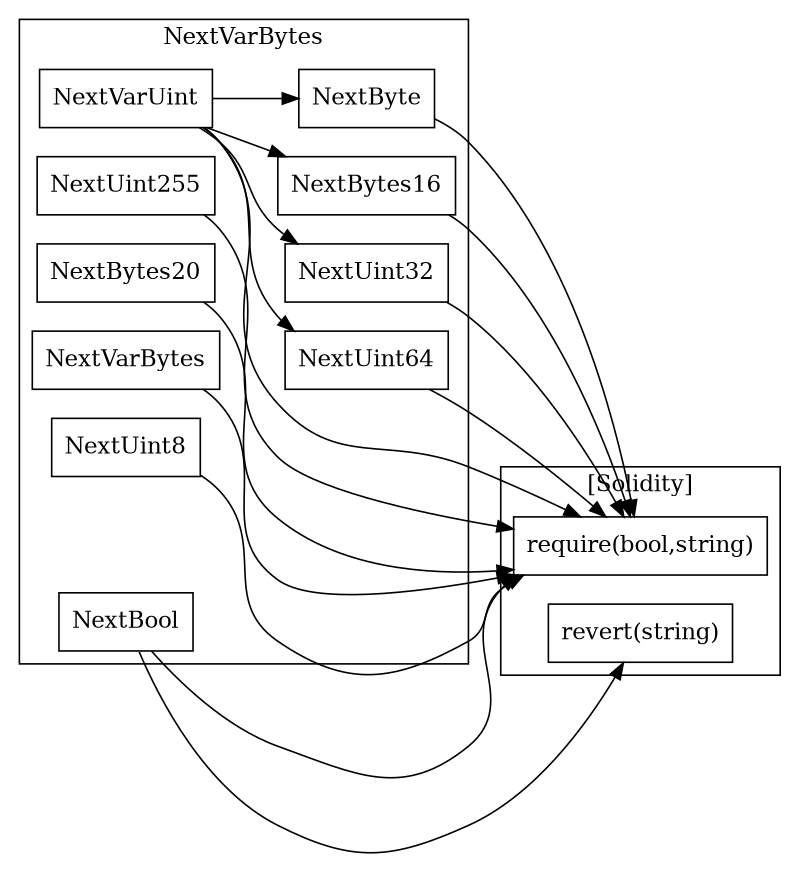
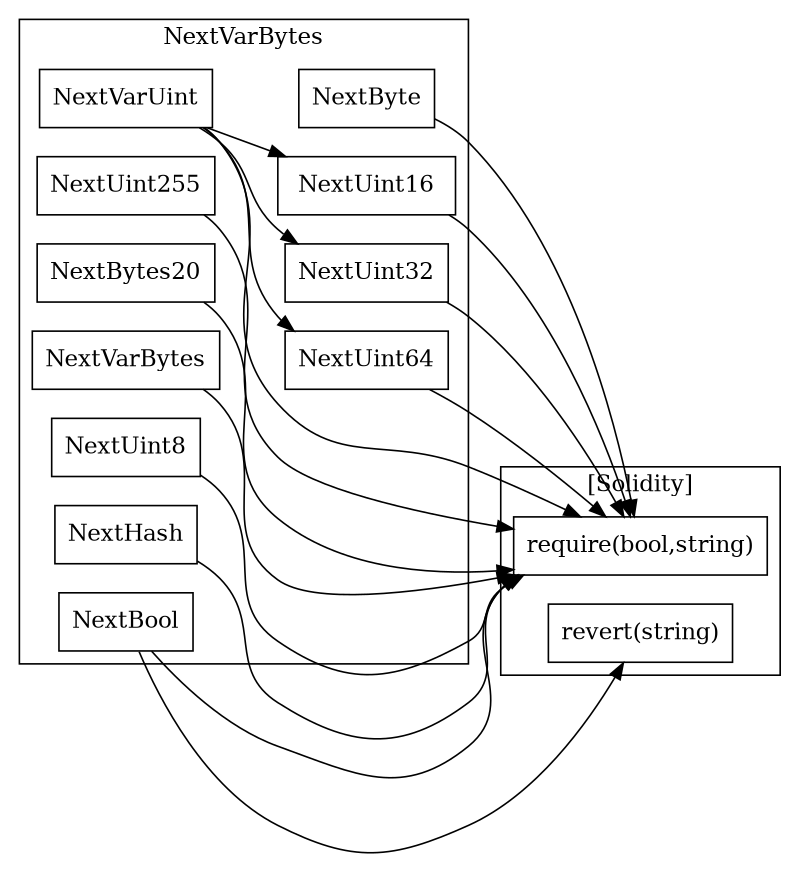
edge "NextVarUint" -> "NextByte": removed
node "NextBytes16": label "NextBytes16" -> "NextUint16"
node "NextHash": added
